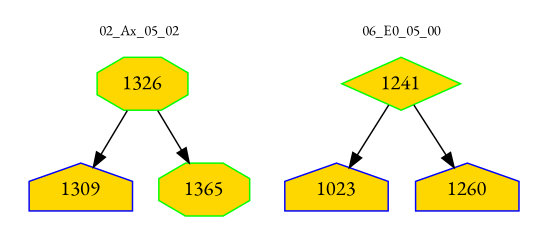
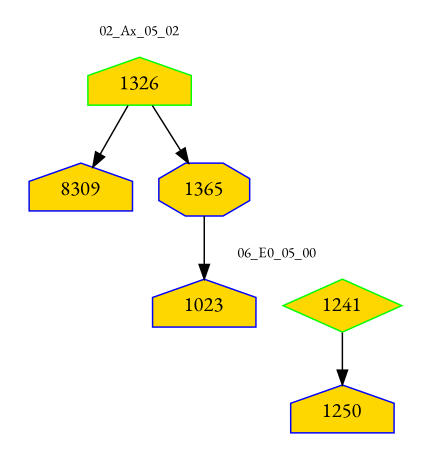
node "1326": shape octagon -> house
edge "1241" -> "1023": now "1365" -> "1023"
node "1309": label "1309" -> "8309"
node "1365": color green -> blue
node "1260": label "1260" -> "1250"
